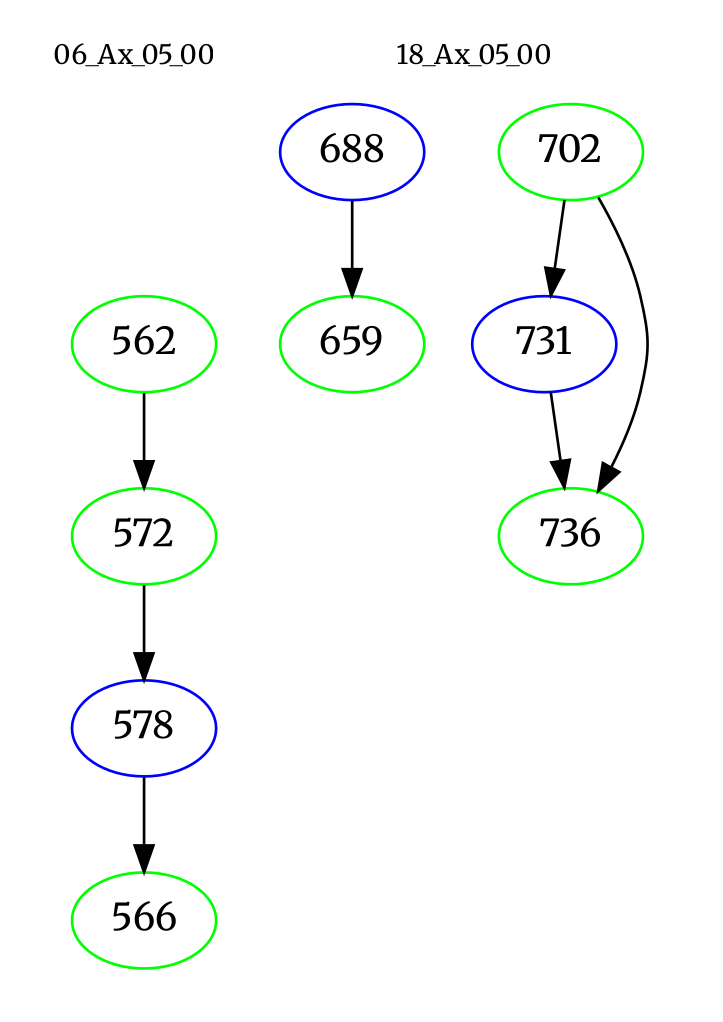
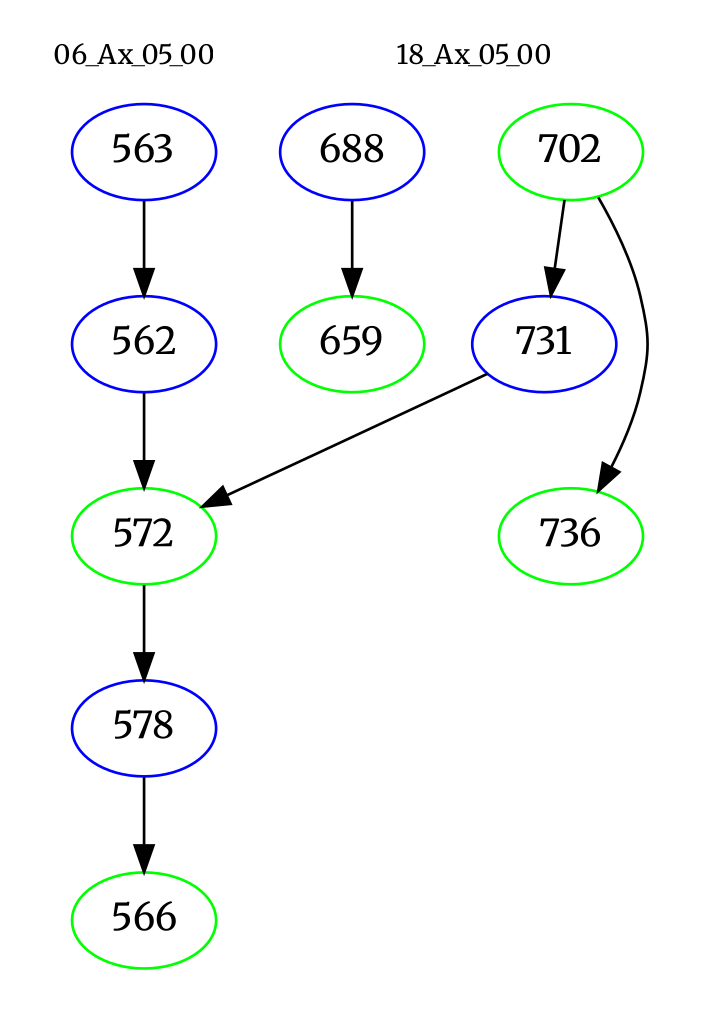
node "563": added
node "562": color green -> blue
edge "731" -> "736": now "731" -> "572"
